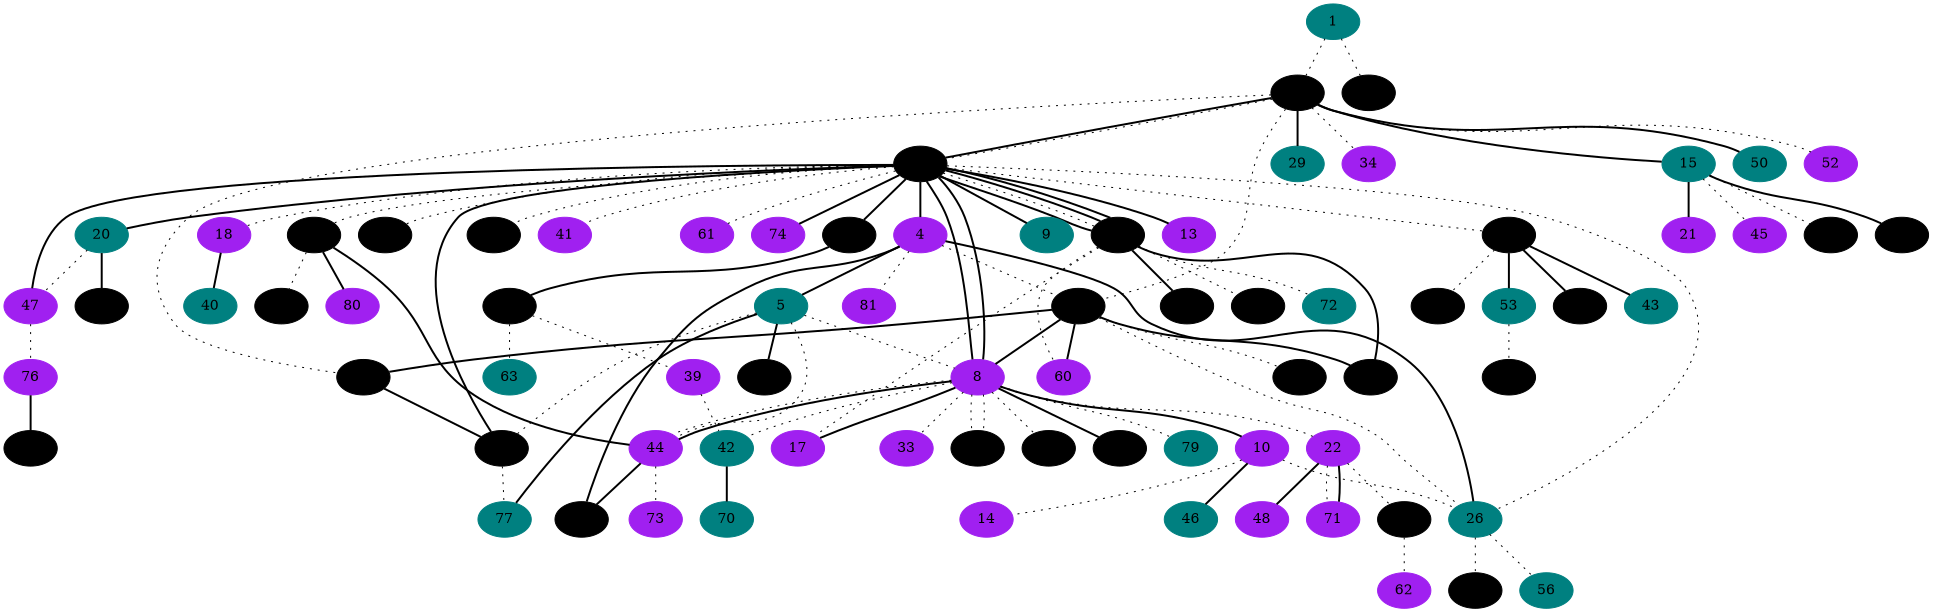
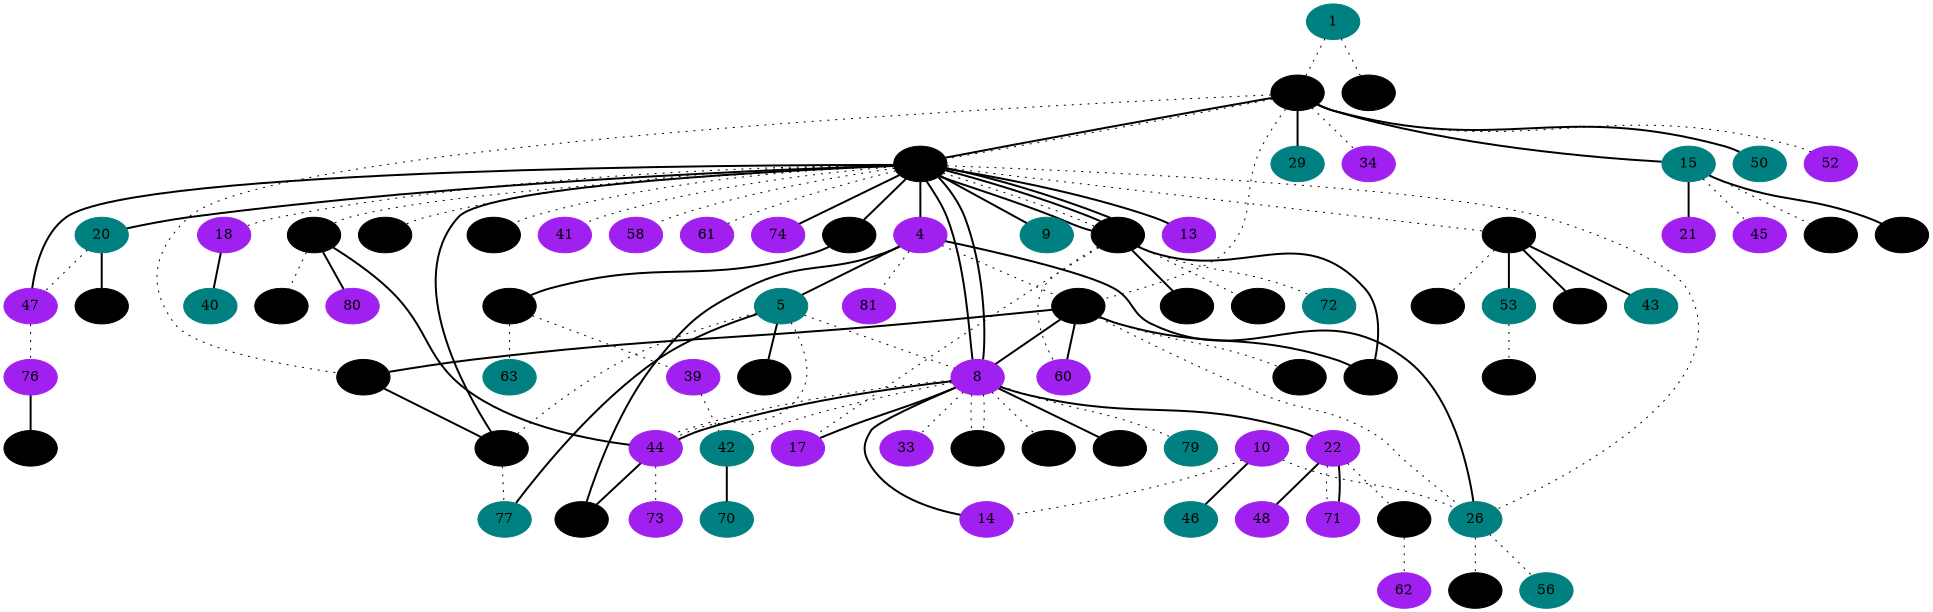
node "58": added
edge "8" -- "22": style dotted -> bold
edge "8" -- "10": now "8" -- "14"
